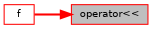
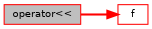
edge "f" -> "operator<<": reversed
